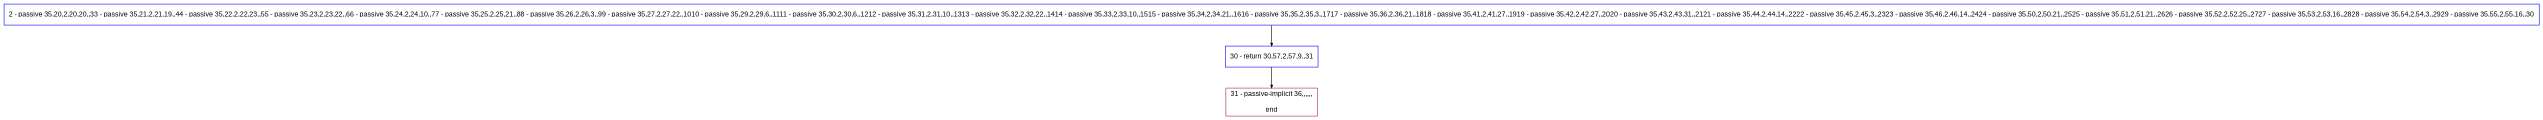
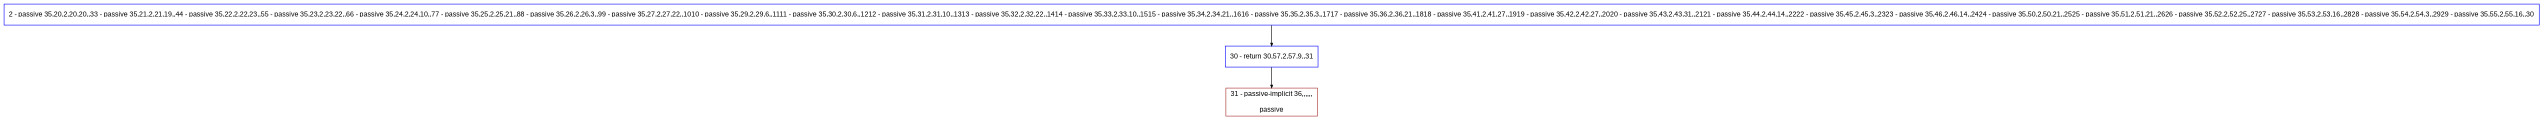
node "31 - passive-implicit 36,,,,,, end": label "31 - passive-implicit 36,,,,,, end" -> "31 - passive-implicit 36,,,,,, passive"
